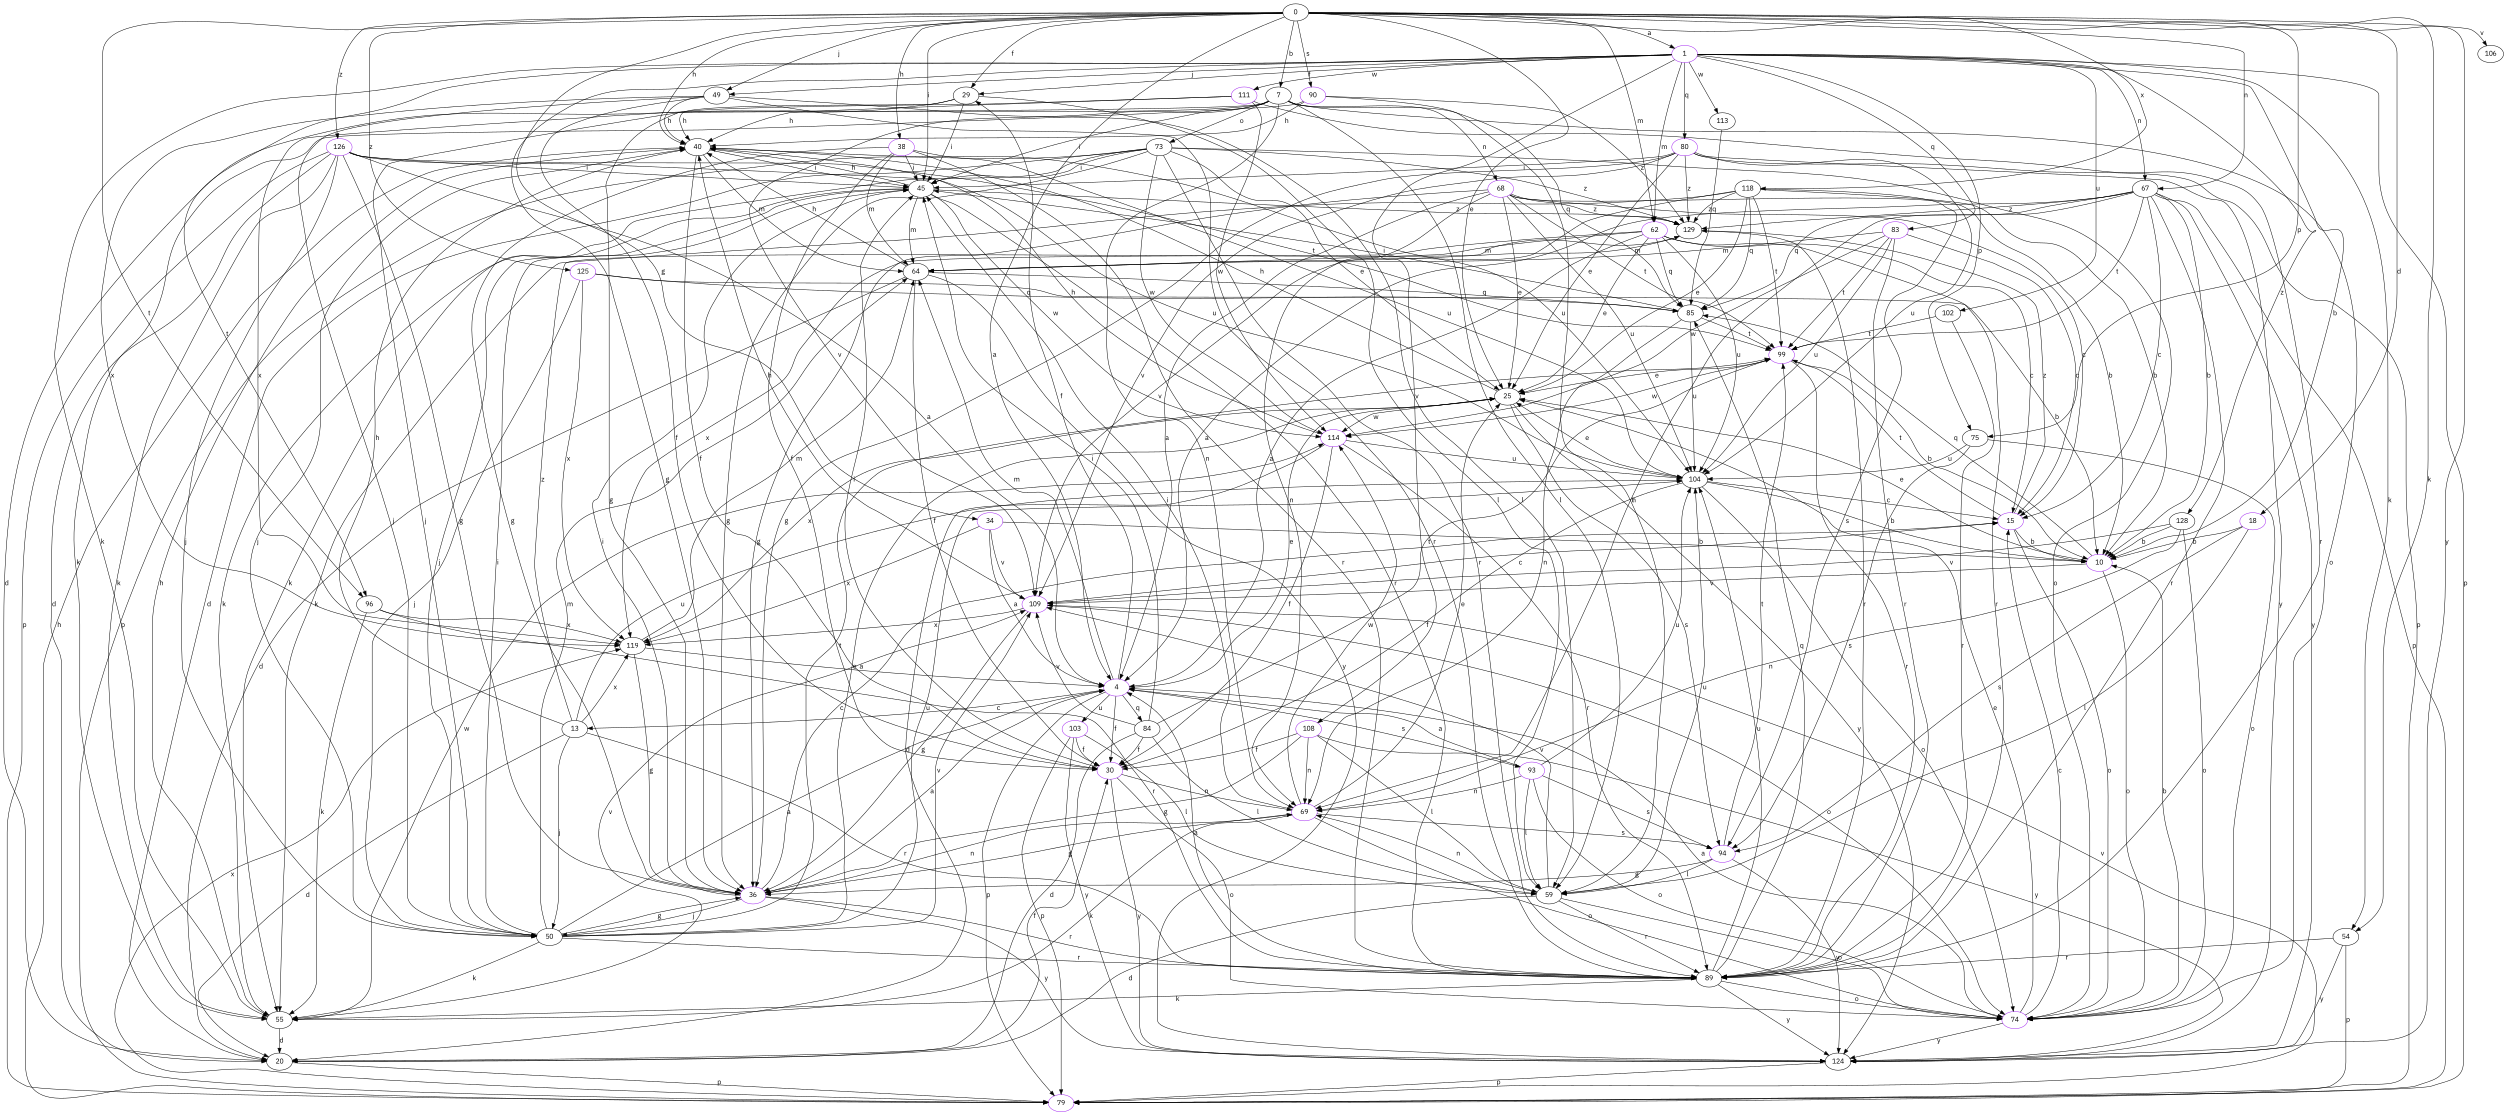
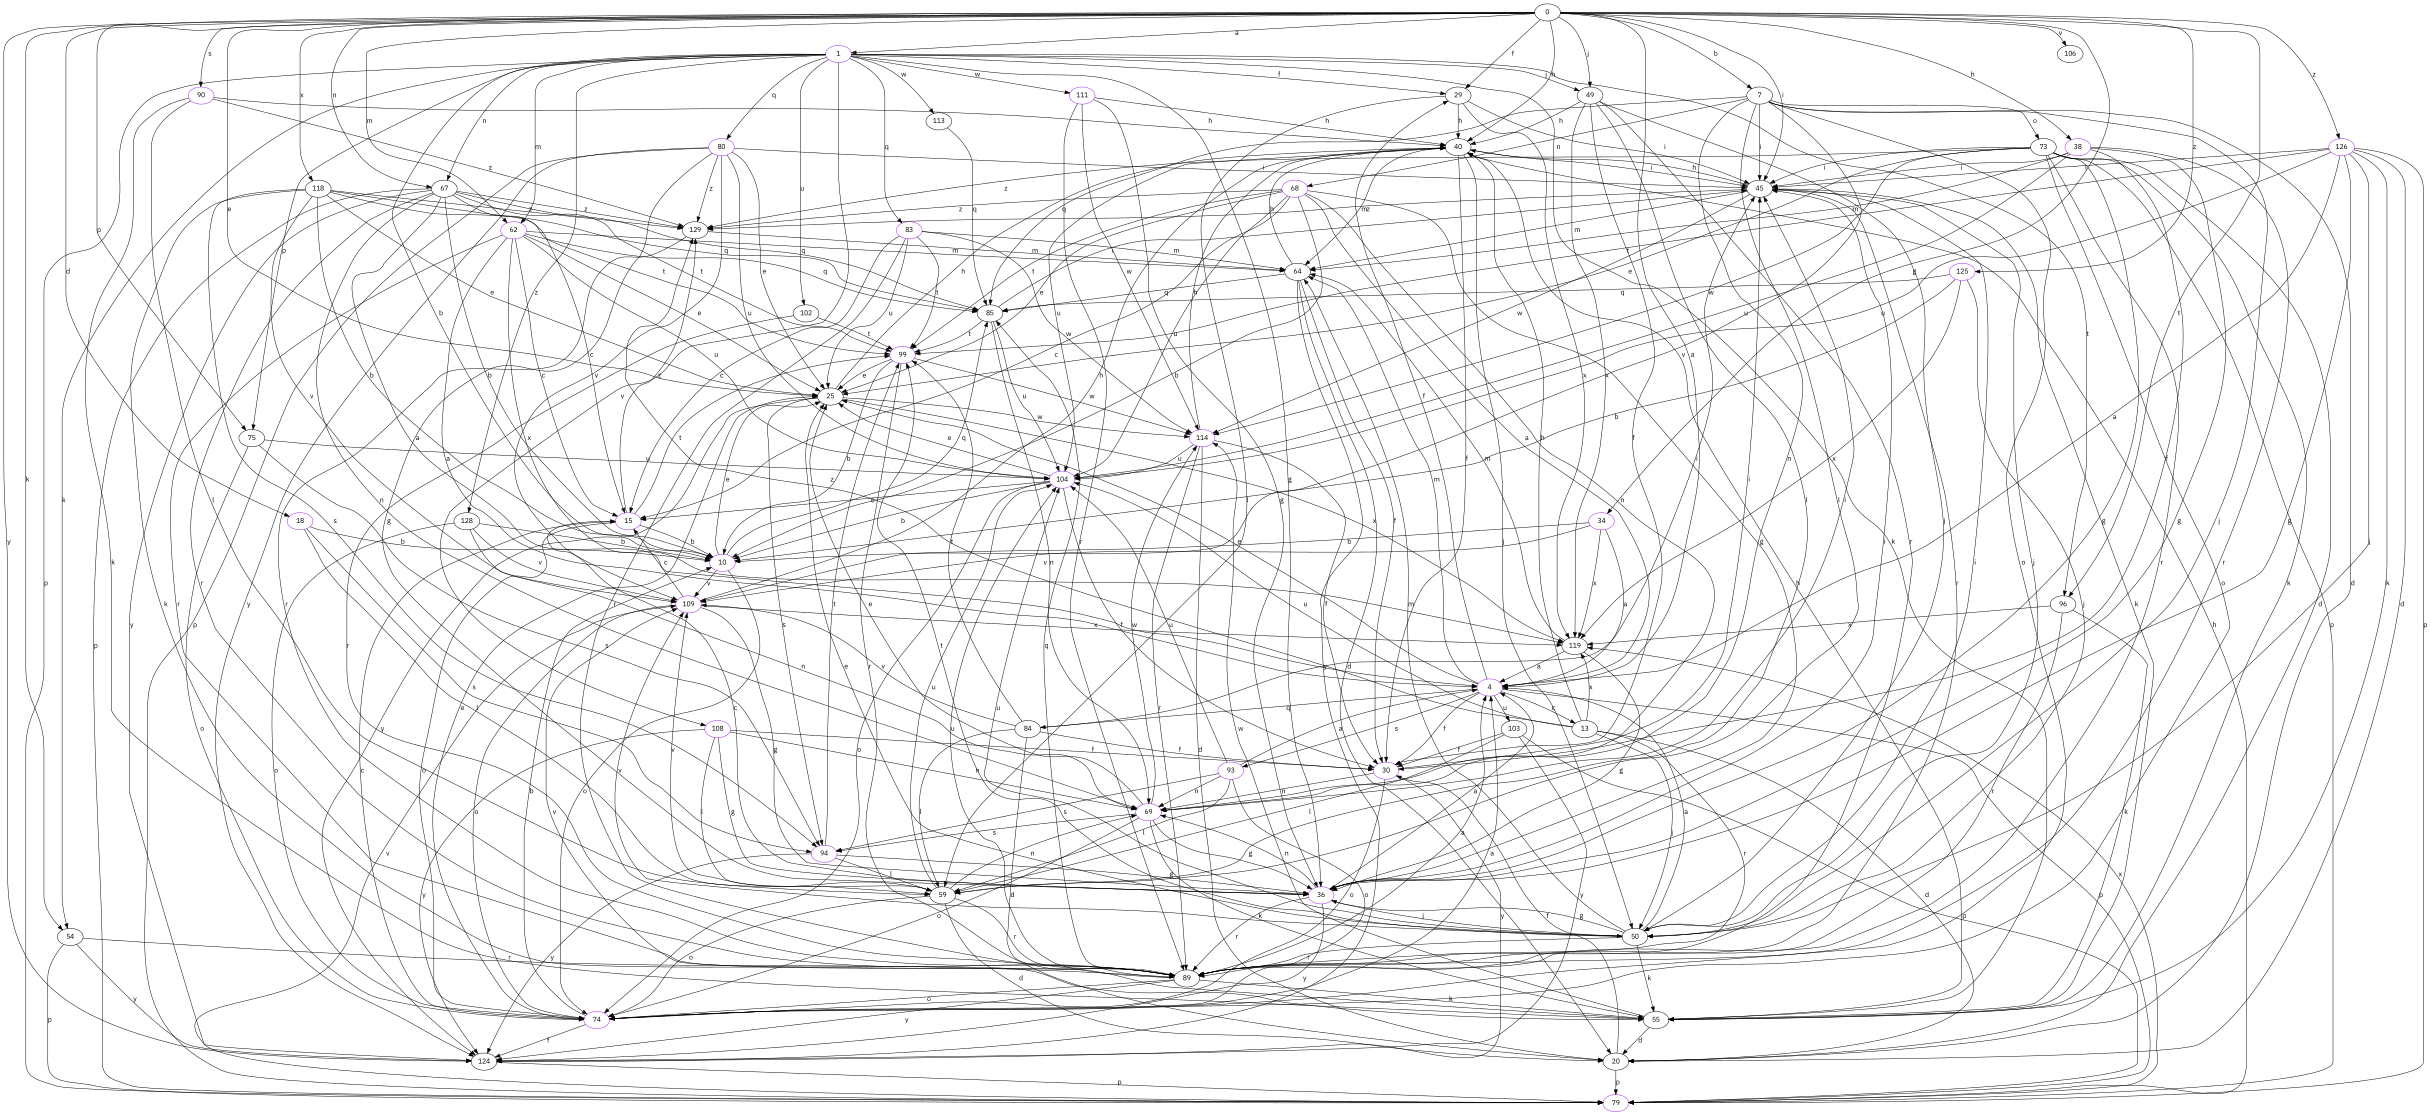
edge "83" -> "104": now "83" -> "25"
node "104": color black -> purple
node "103": color purple -> black
edge "74" -> "124": label "y" -> "f"
